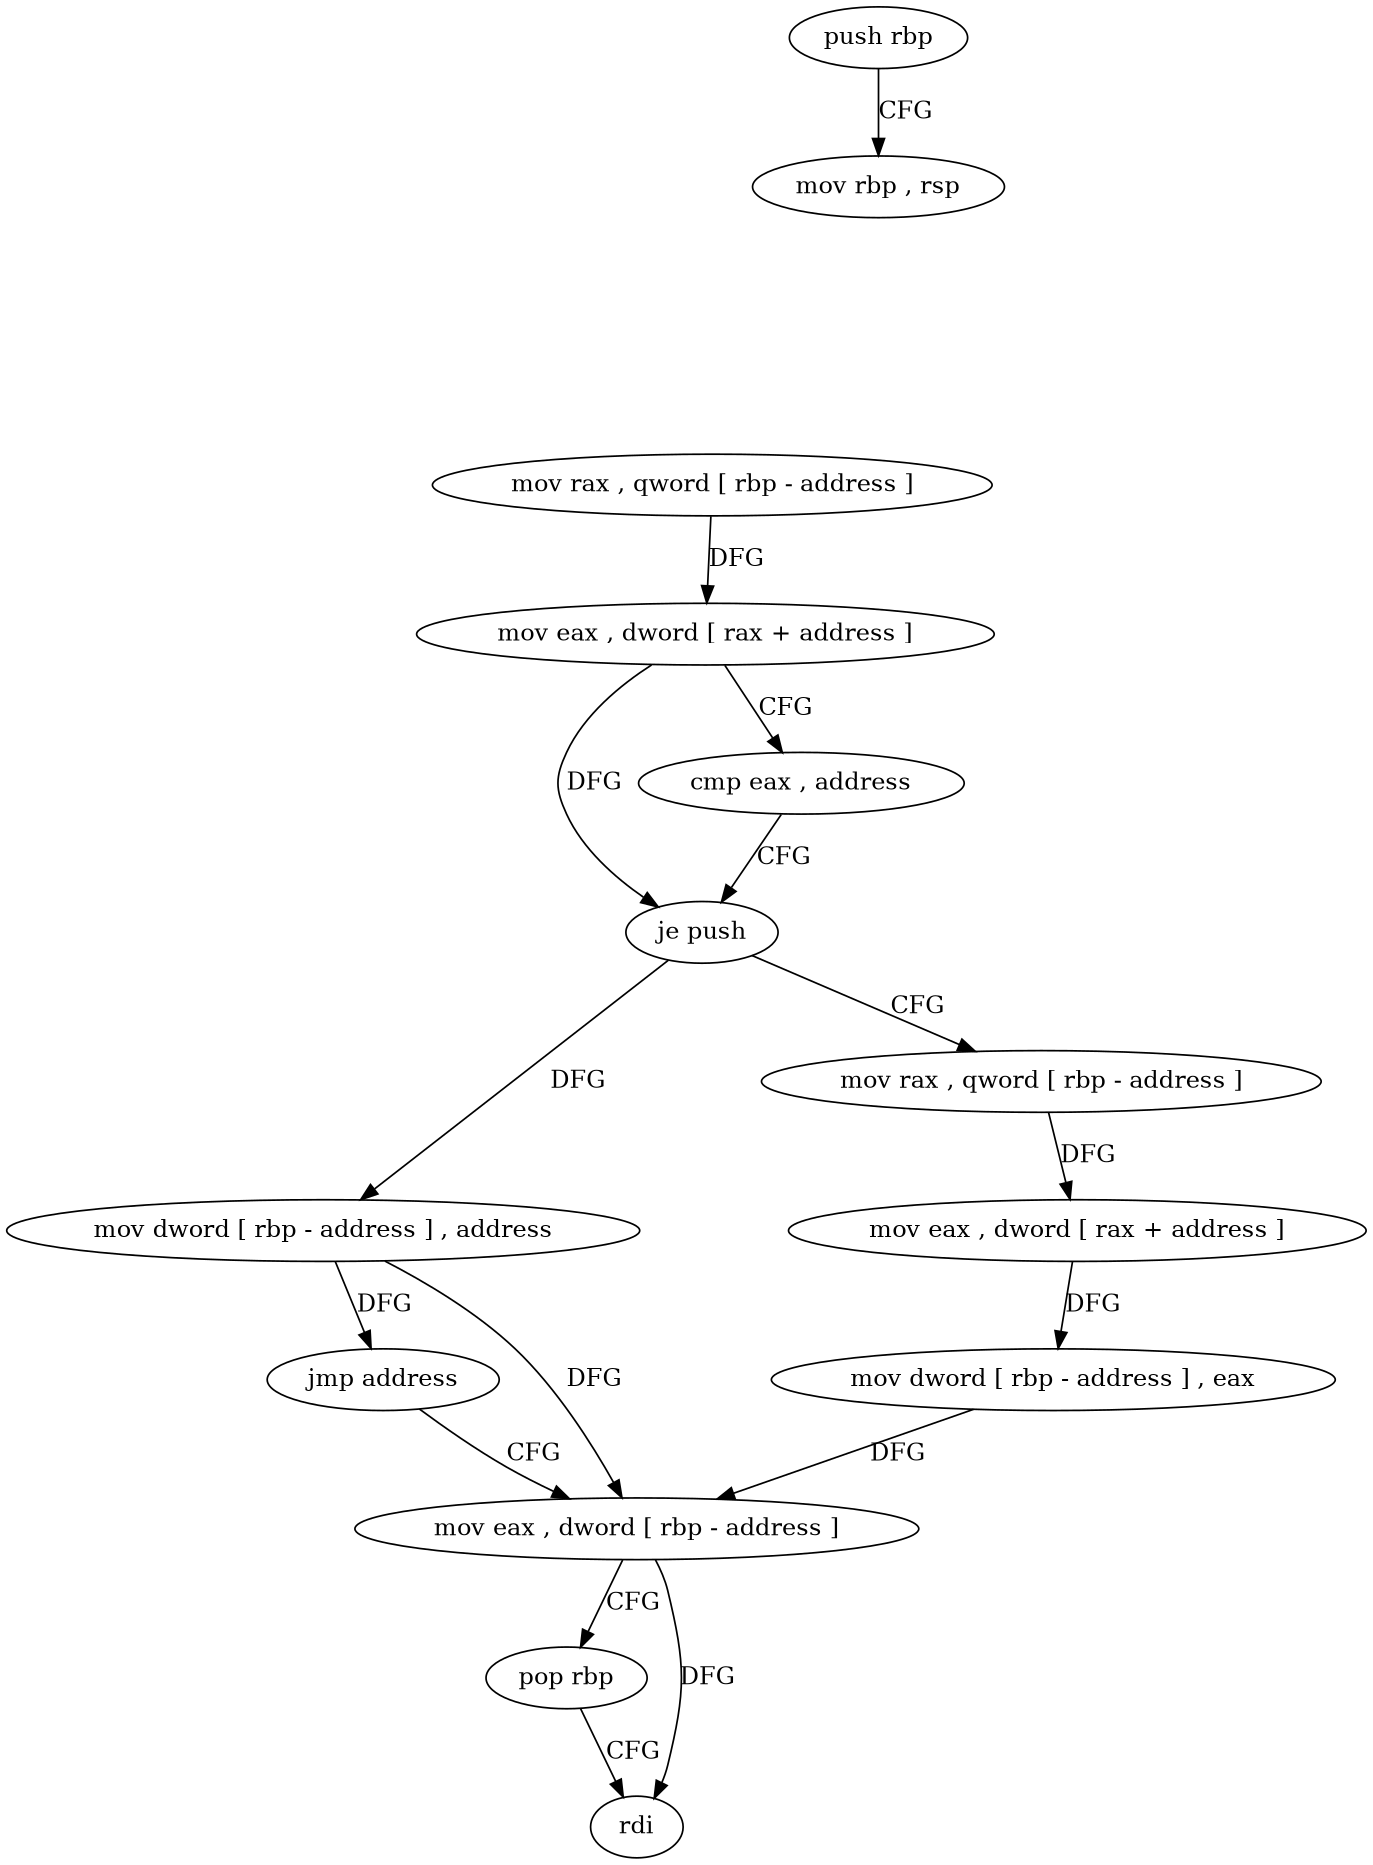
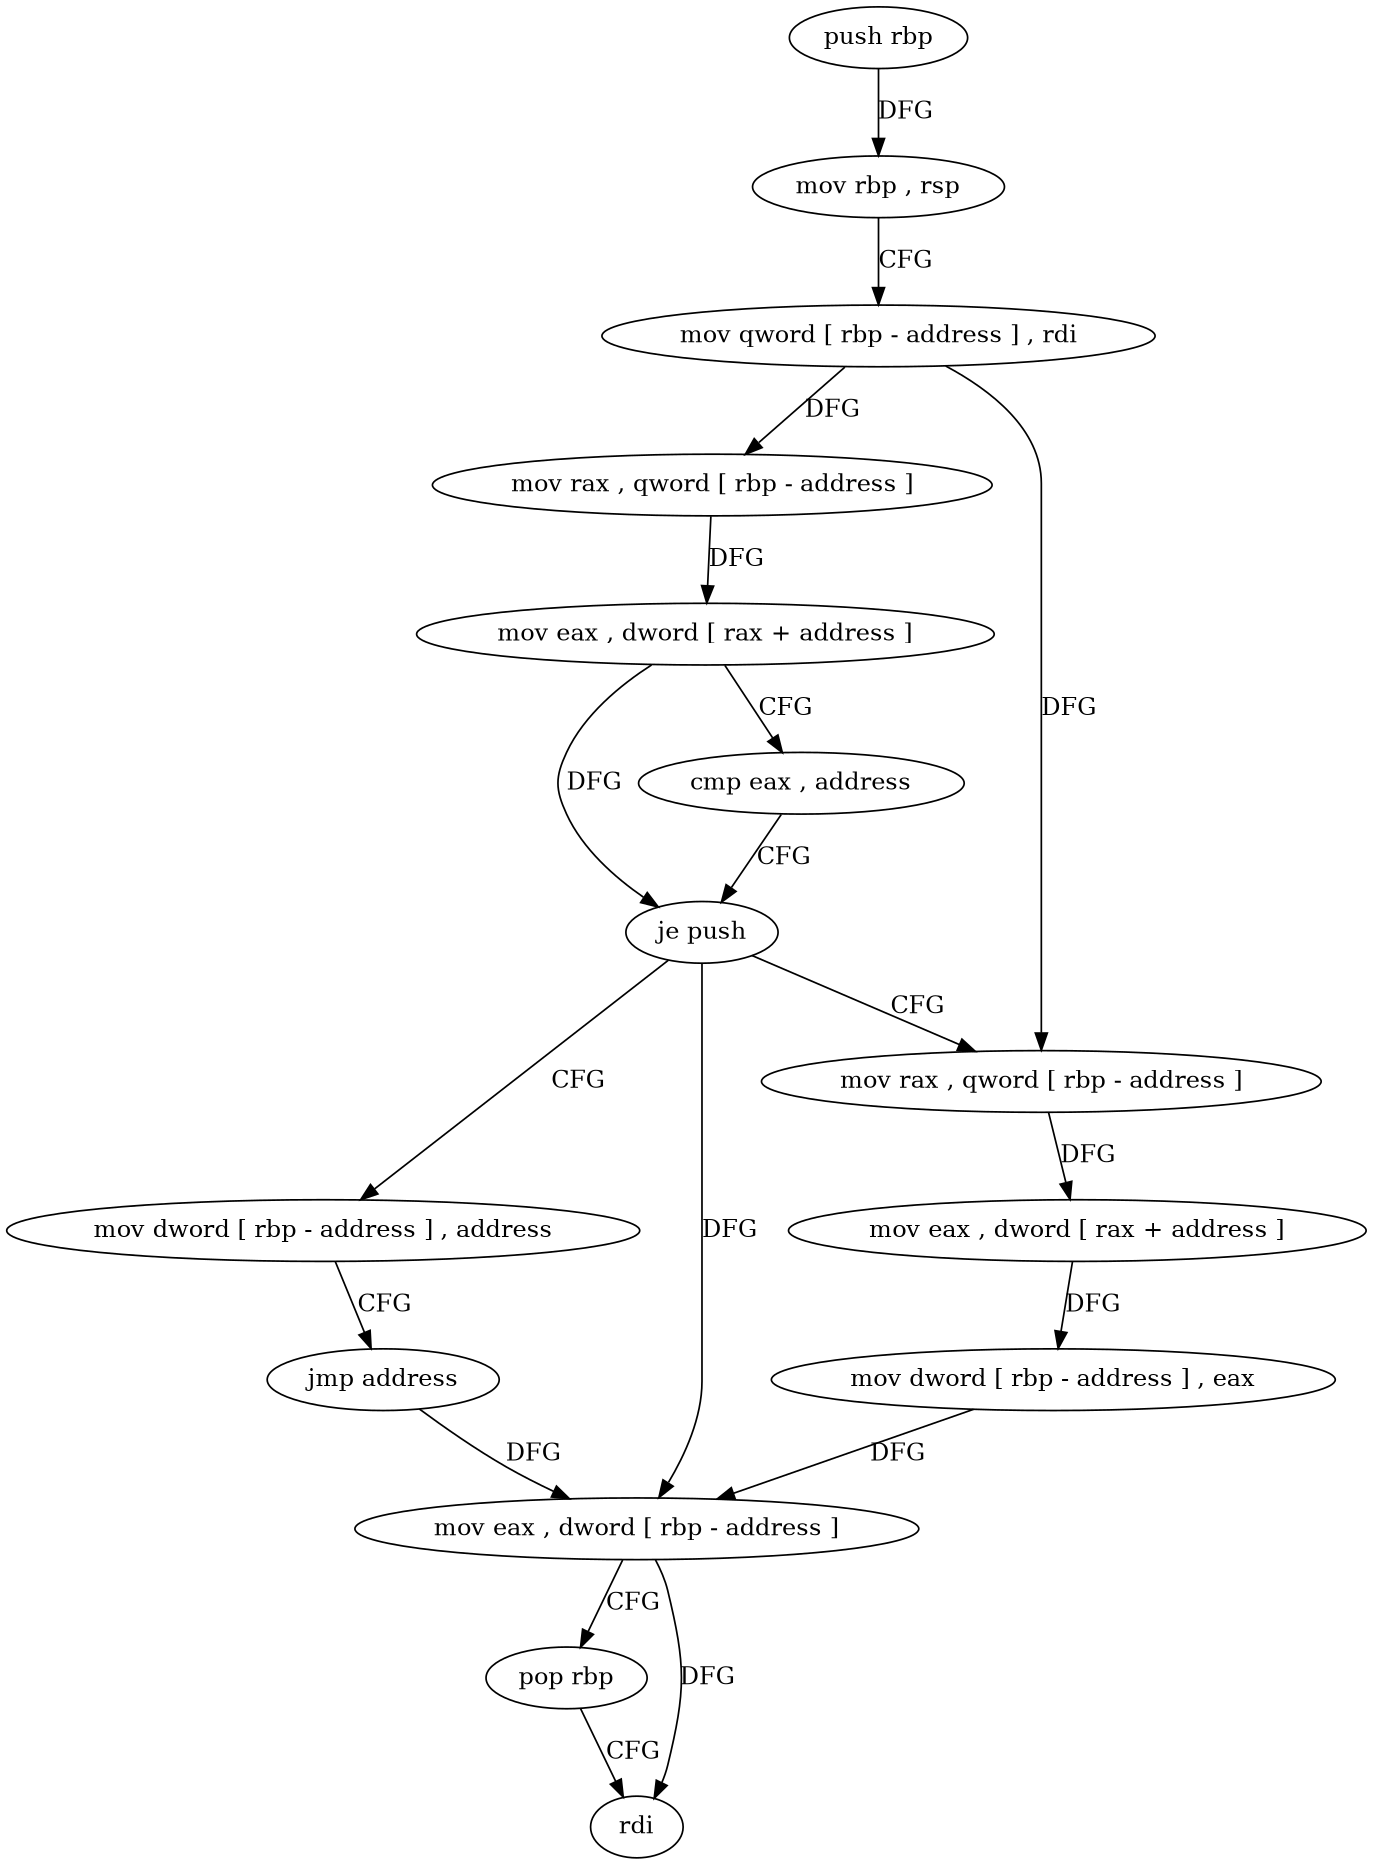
edge "push rbp" -> "mov rbp , rsp": label "CFG" -> "DFG"
node "mov qword [ rbp - address ] , rdi": added
edge "je push" -> "mov dword [ rbp - address ] , address": label "DFG" -> "CFG"
edge "mov dword [ rbp - address ] , address" -> "jmp address": label "DFG" -> "CFG"
edge "mov dword [ rbp - address ] , address" -> "mov eax , dword [ rbp - address ]": now "je push" -> "mov eax , dword [ rbp - address ]"
edge "jmp address" -> "mov eax , dword [ rbp - address ]": label "CFG" -> "DFG"
